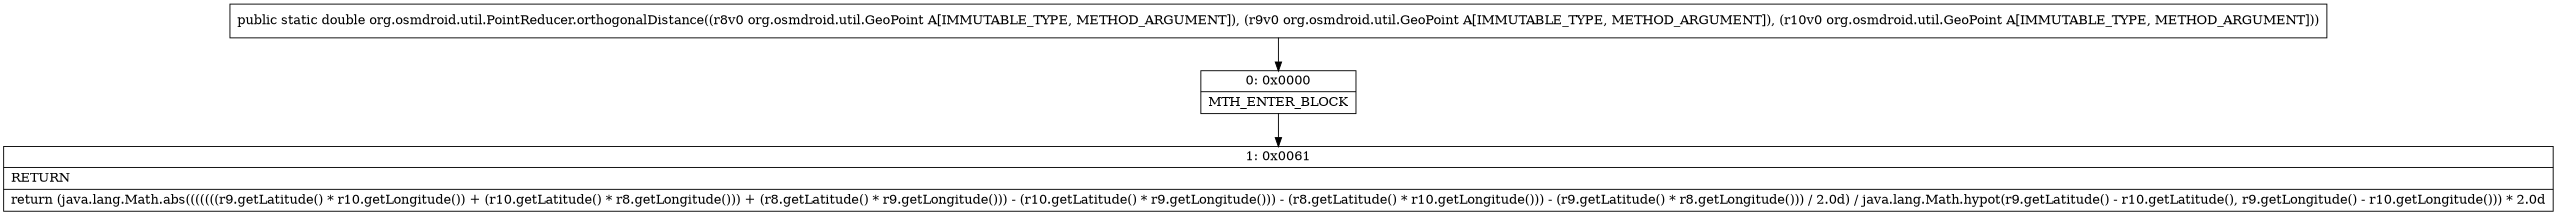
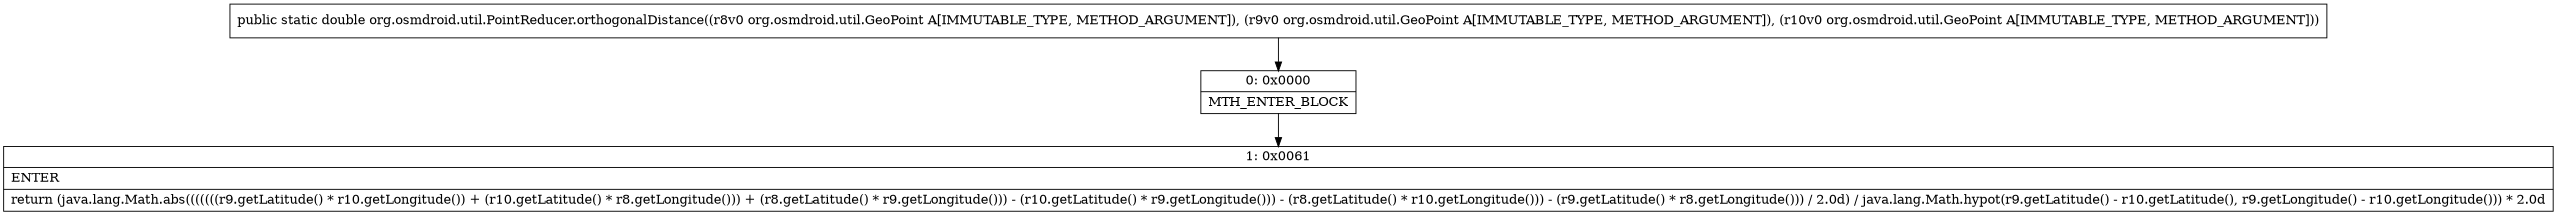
node "1: 0x0061": text "RETURN" -> "ENTER"
